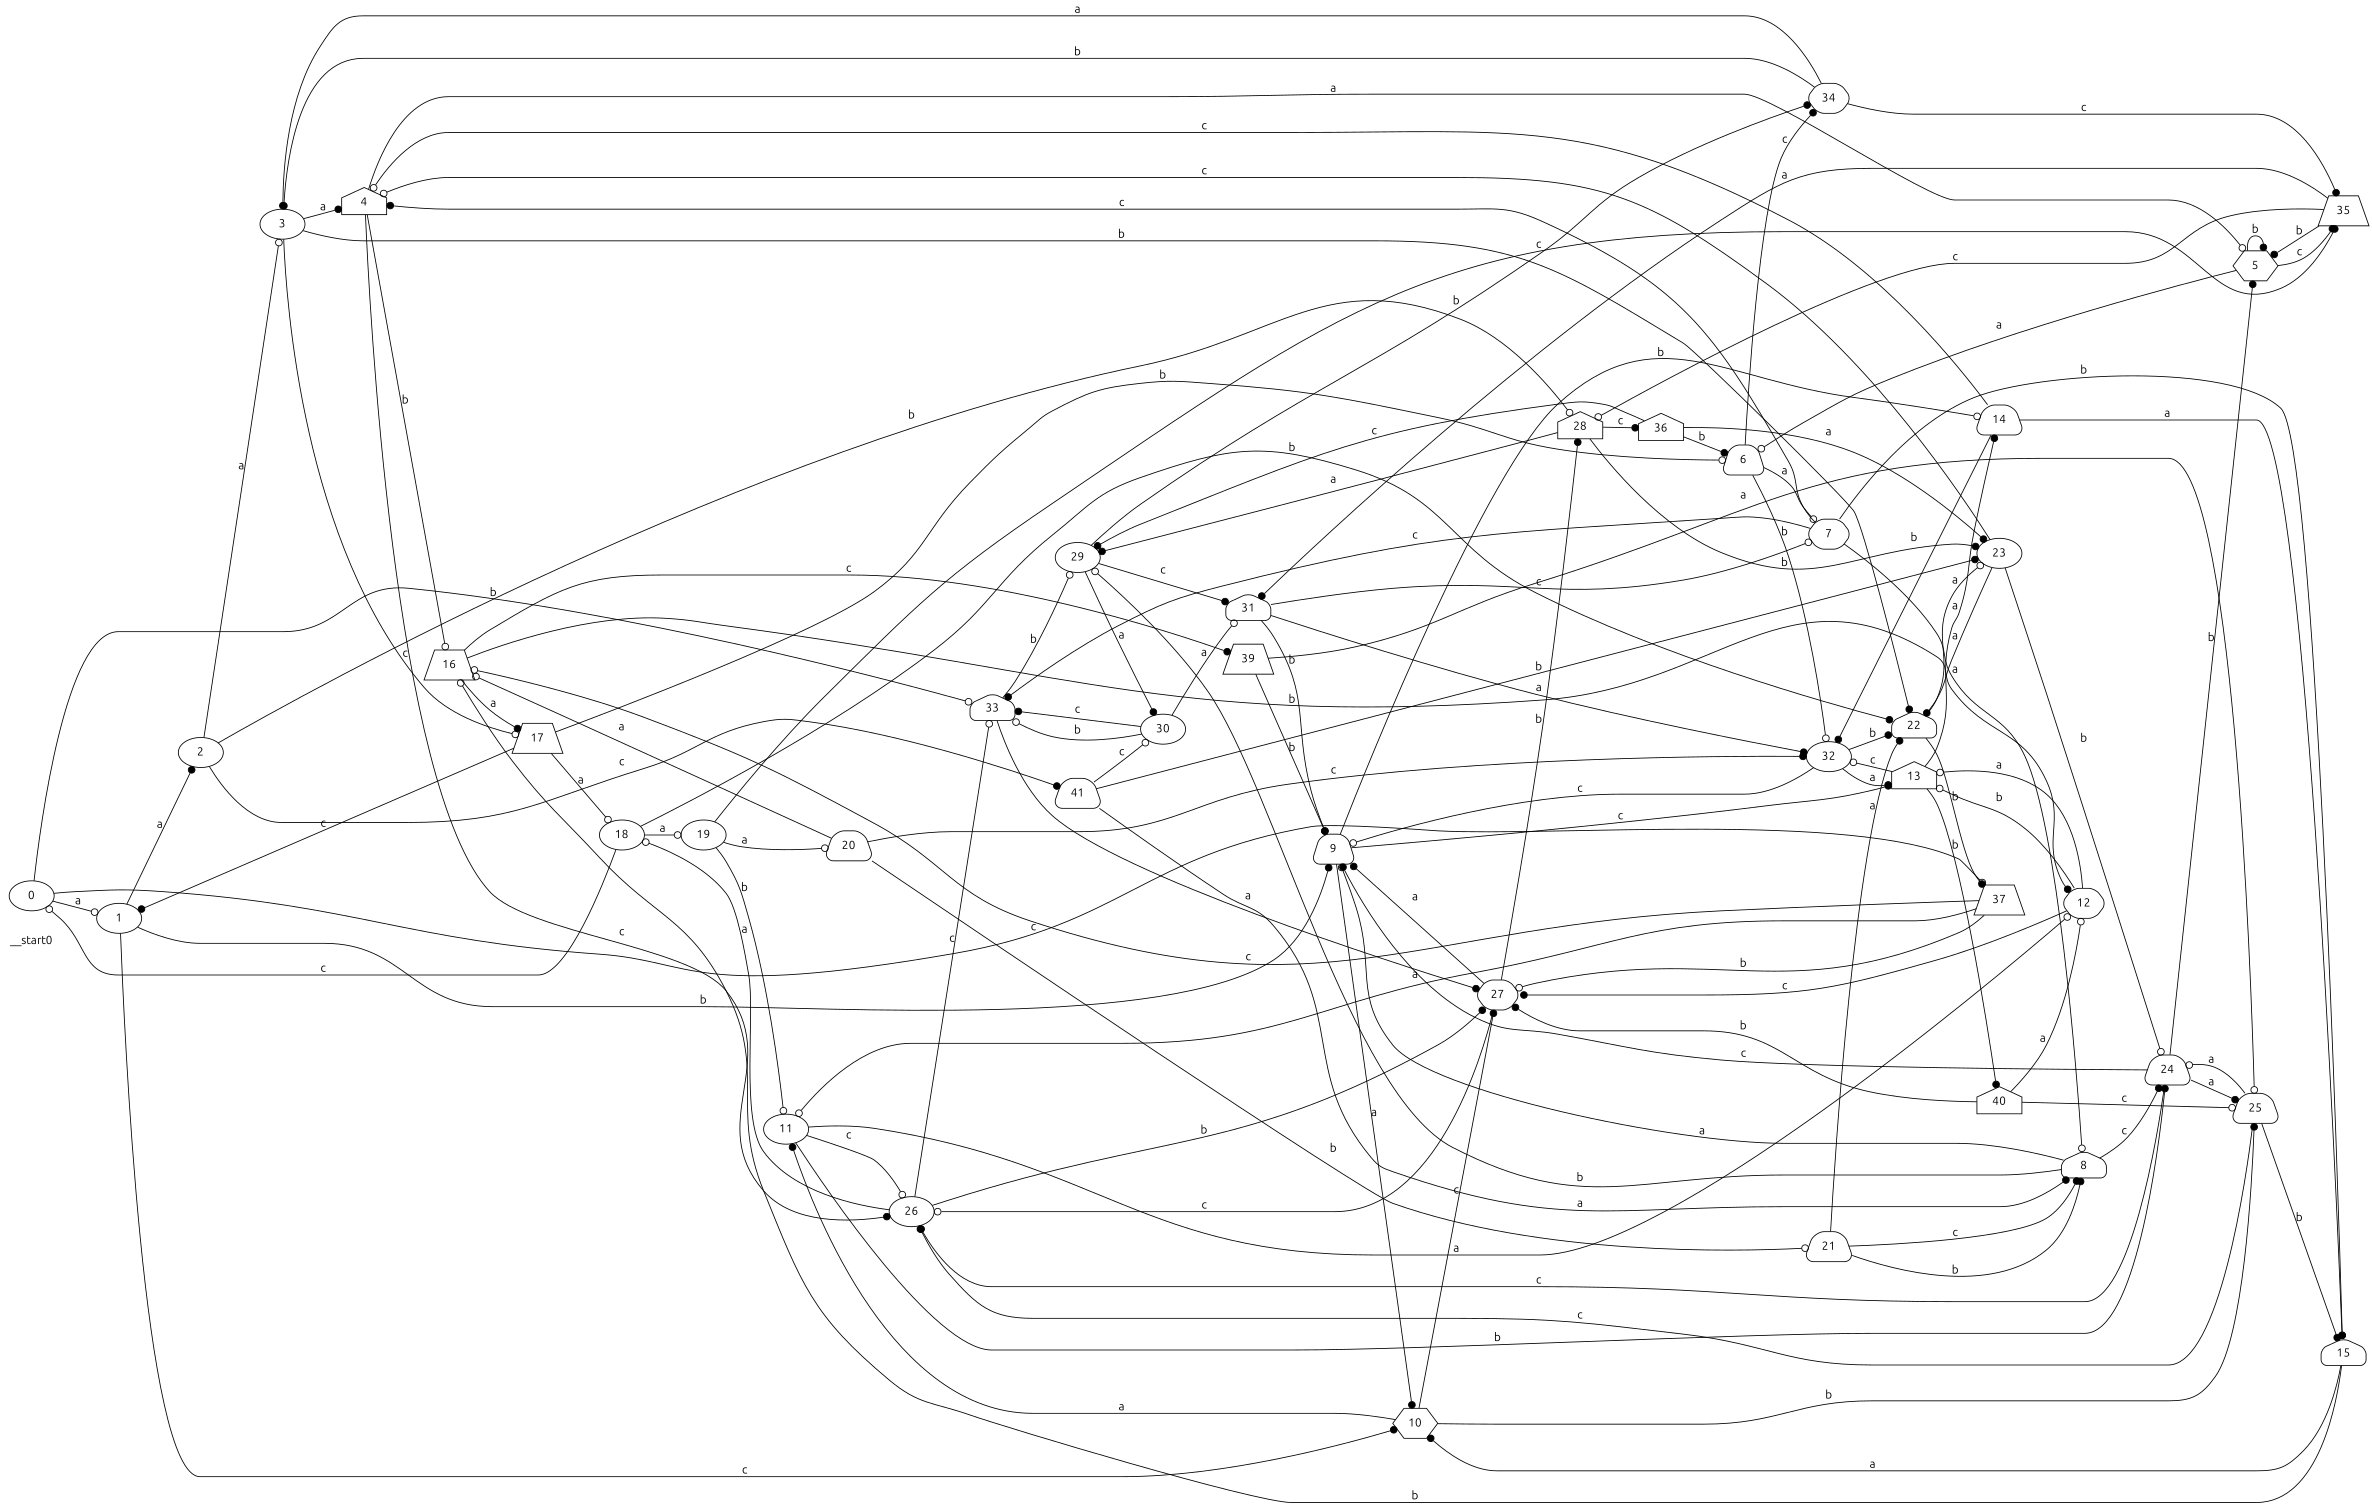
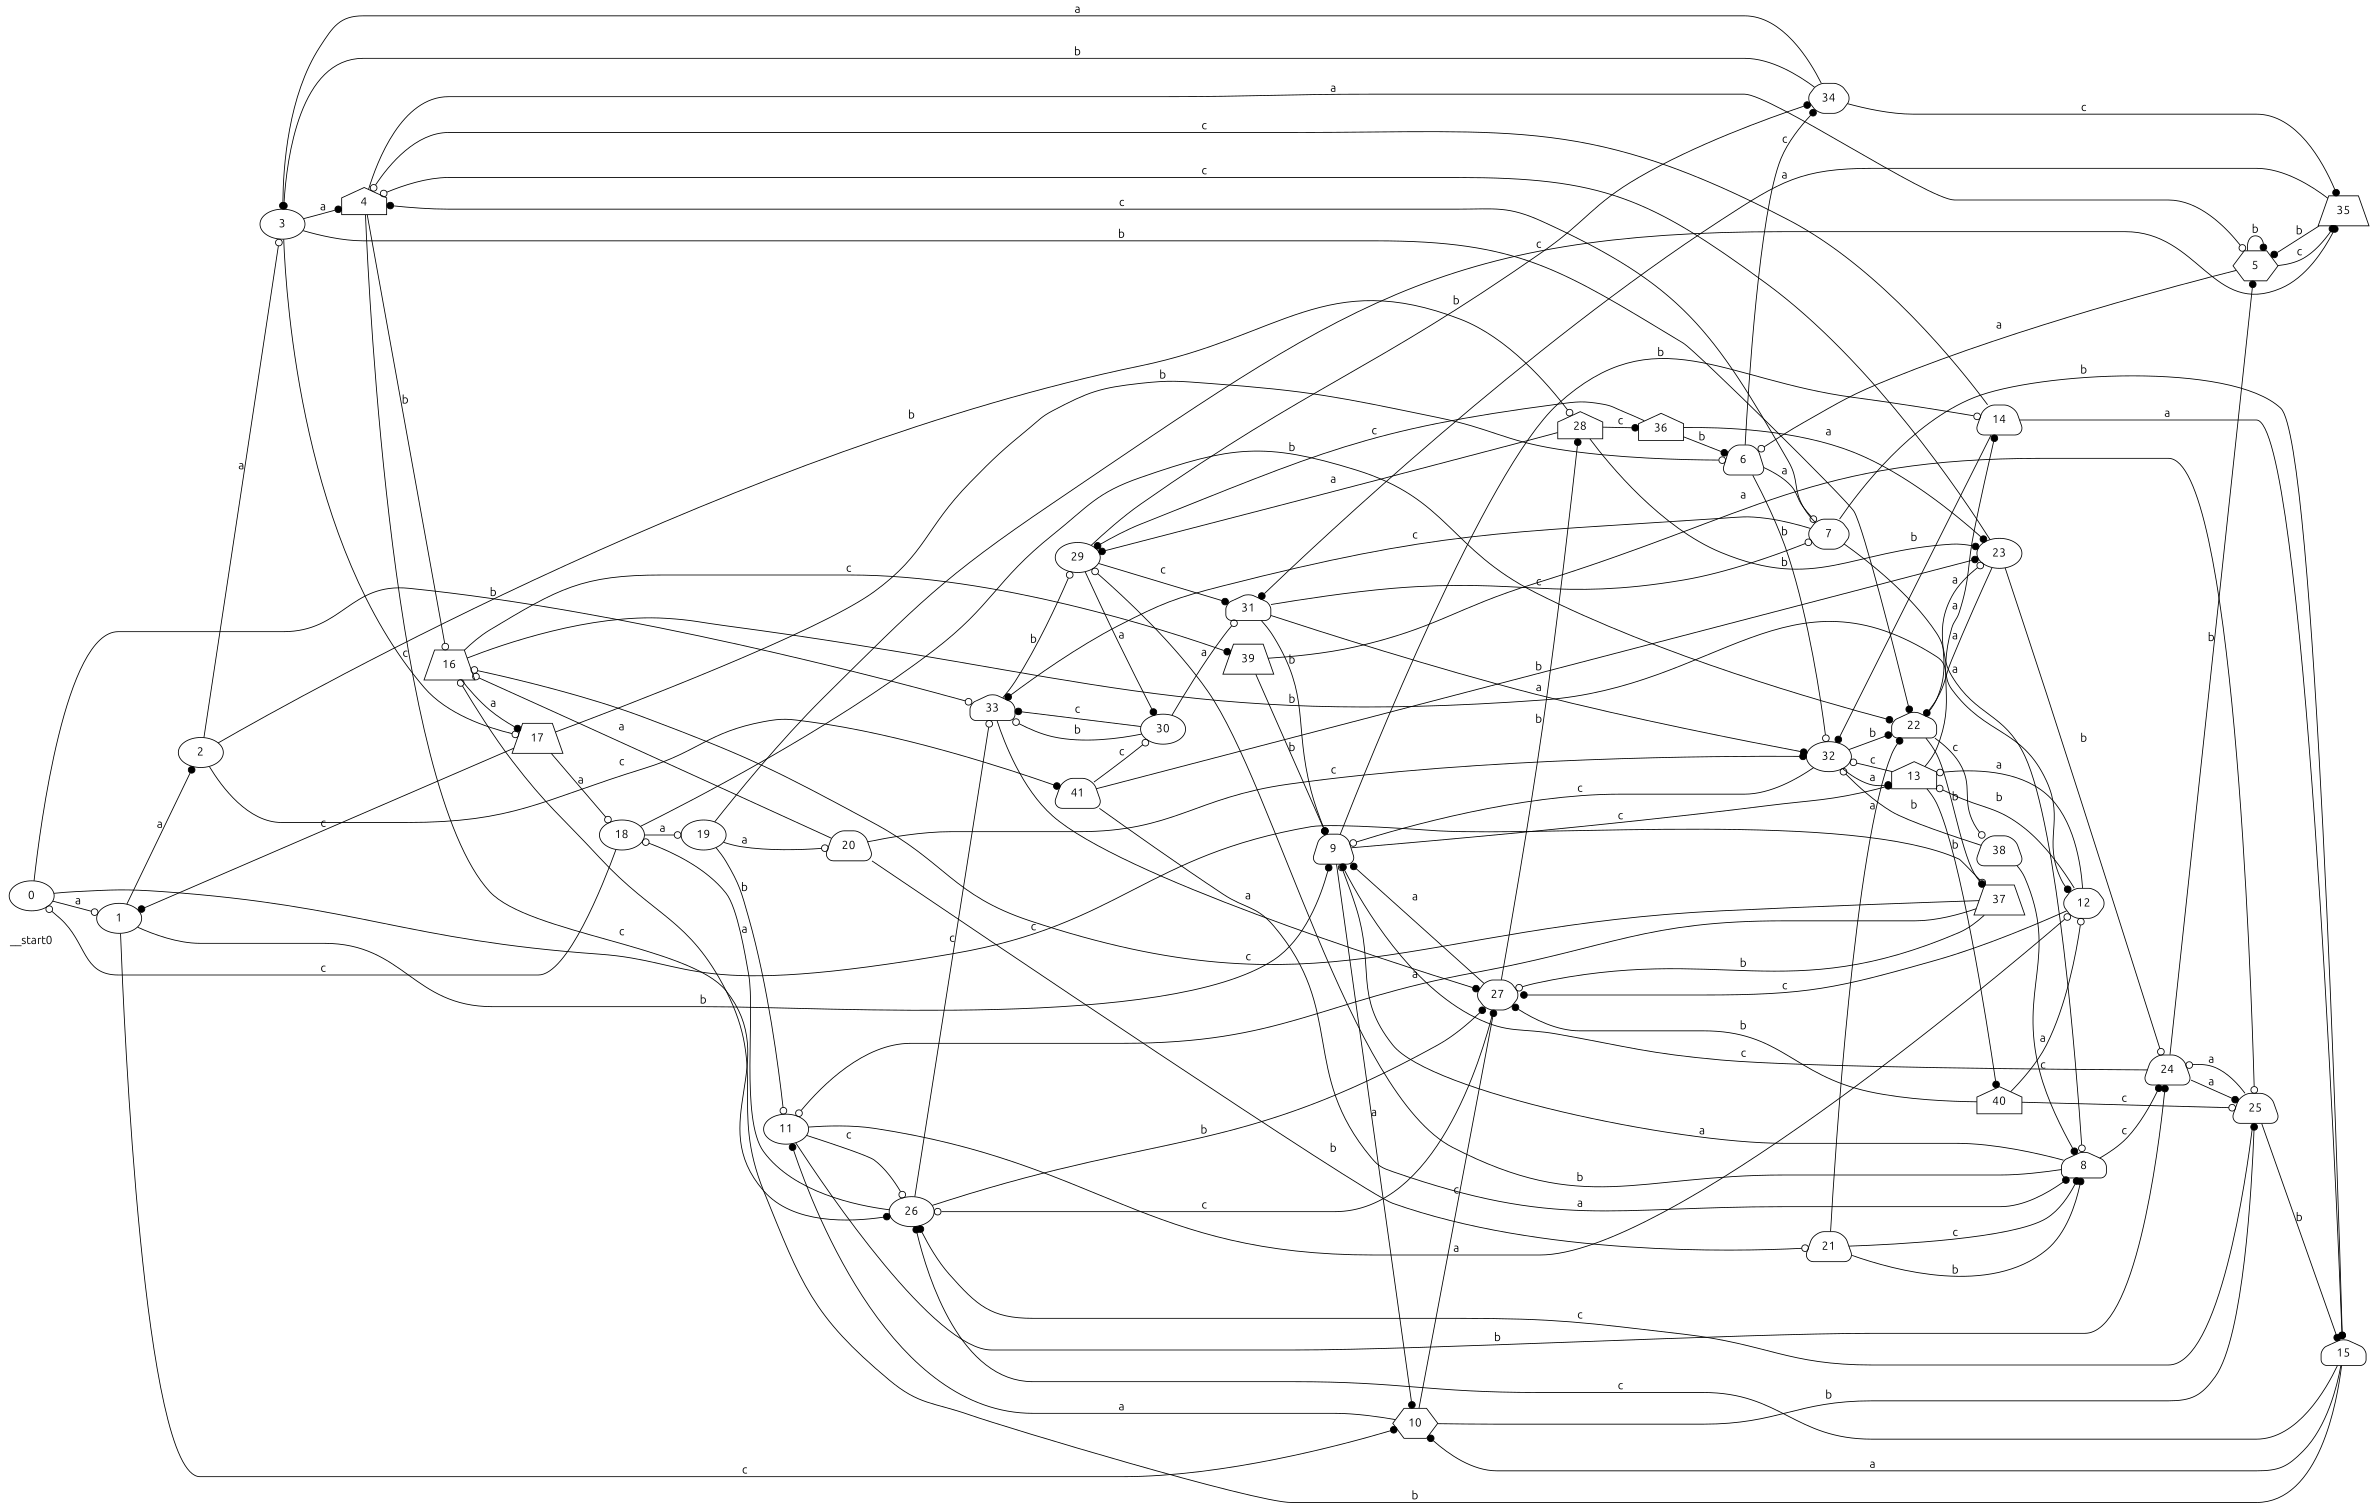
edge "35" -> "28": removed, label "c"
node "38": added
edge "24" -> "26": now "15" -> "26"
